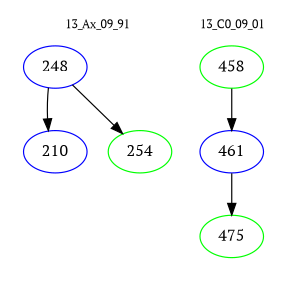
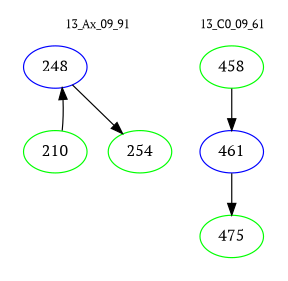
cluster "13_C0_09_01": label "13_C0_09_01" -> "13_C0_09_61"
edge "248" -> "210": reversed
node "210": color blue -> green
